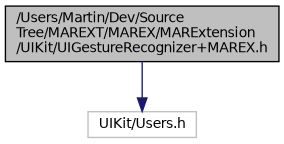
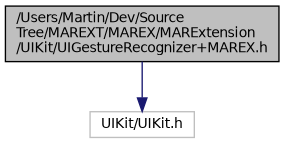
node "UIKit/Users.h": label "UIKit/Users.h" -> "UIKit/UIKit.h"
